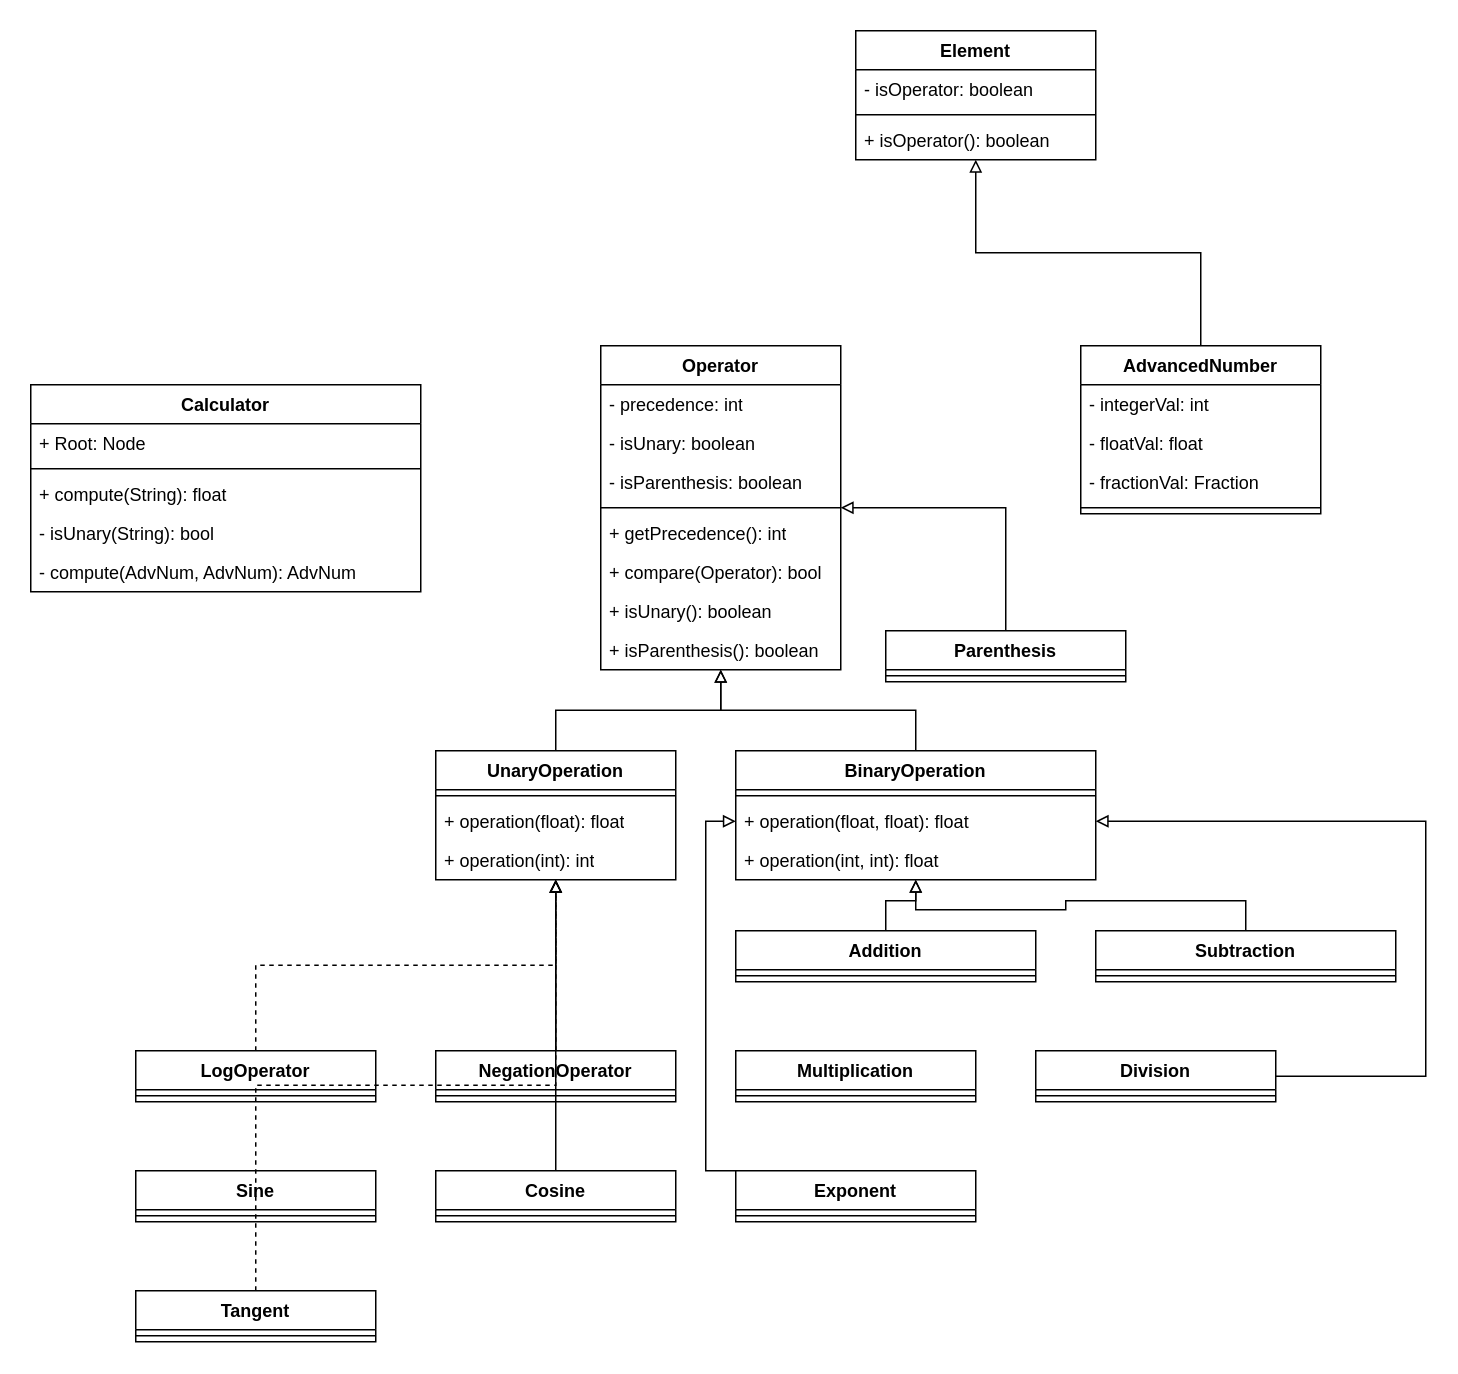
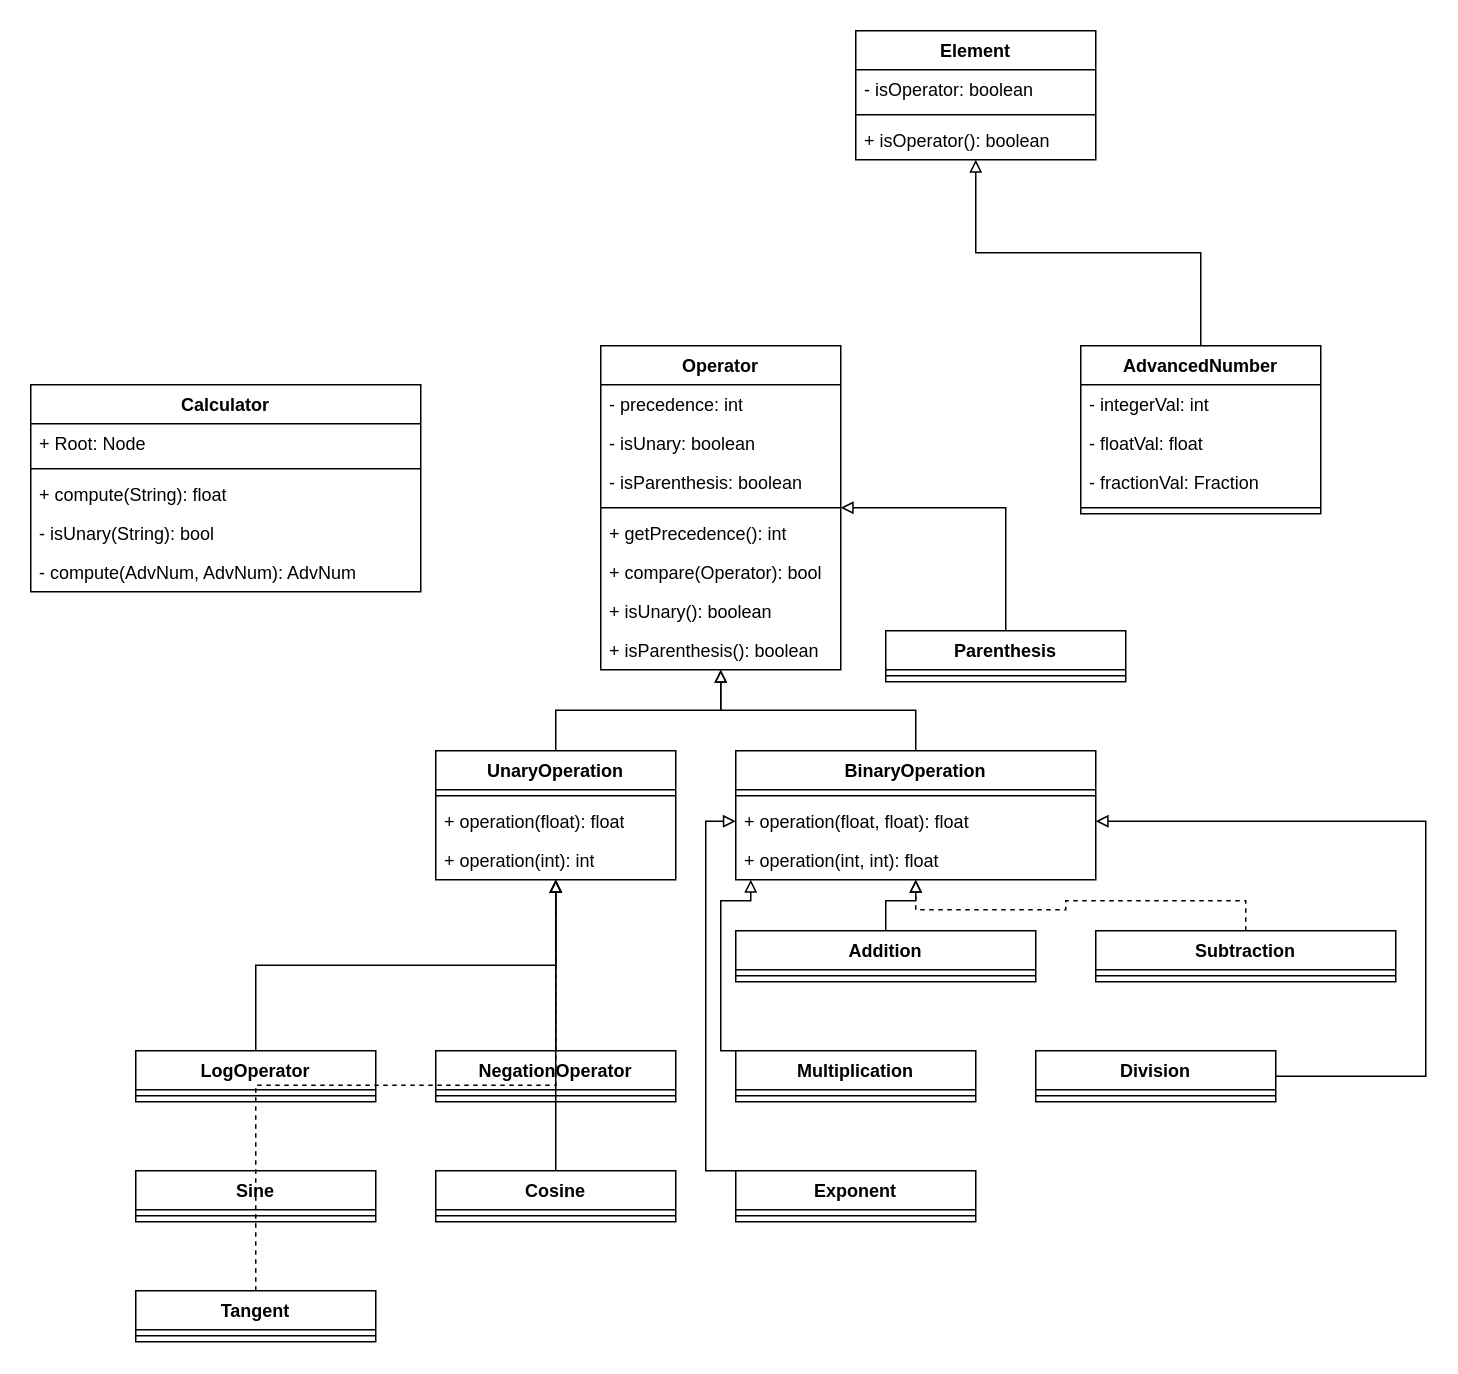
edge "Subtraction" -> "BinaryOperation": style solid -> dashed
edge "LogOperator" -> "UnaryOperation": style dashed -> solid
edge "Multiplication" -> "BinaryOperation": added
